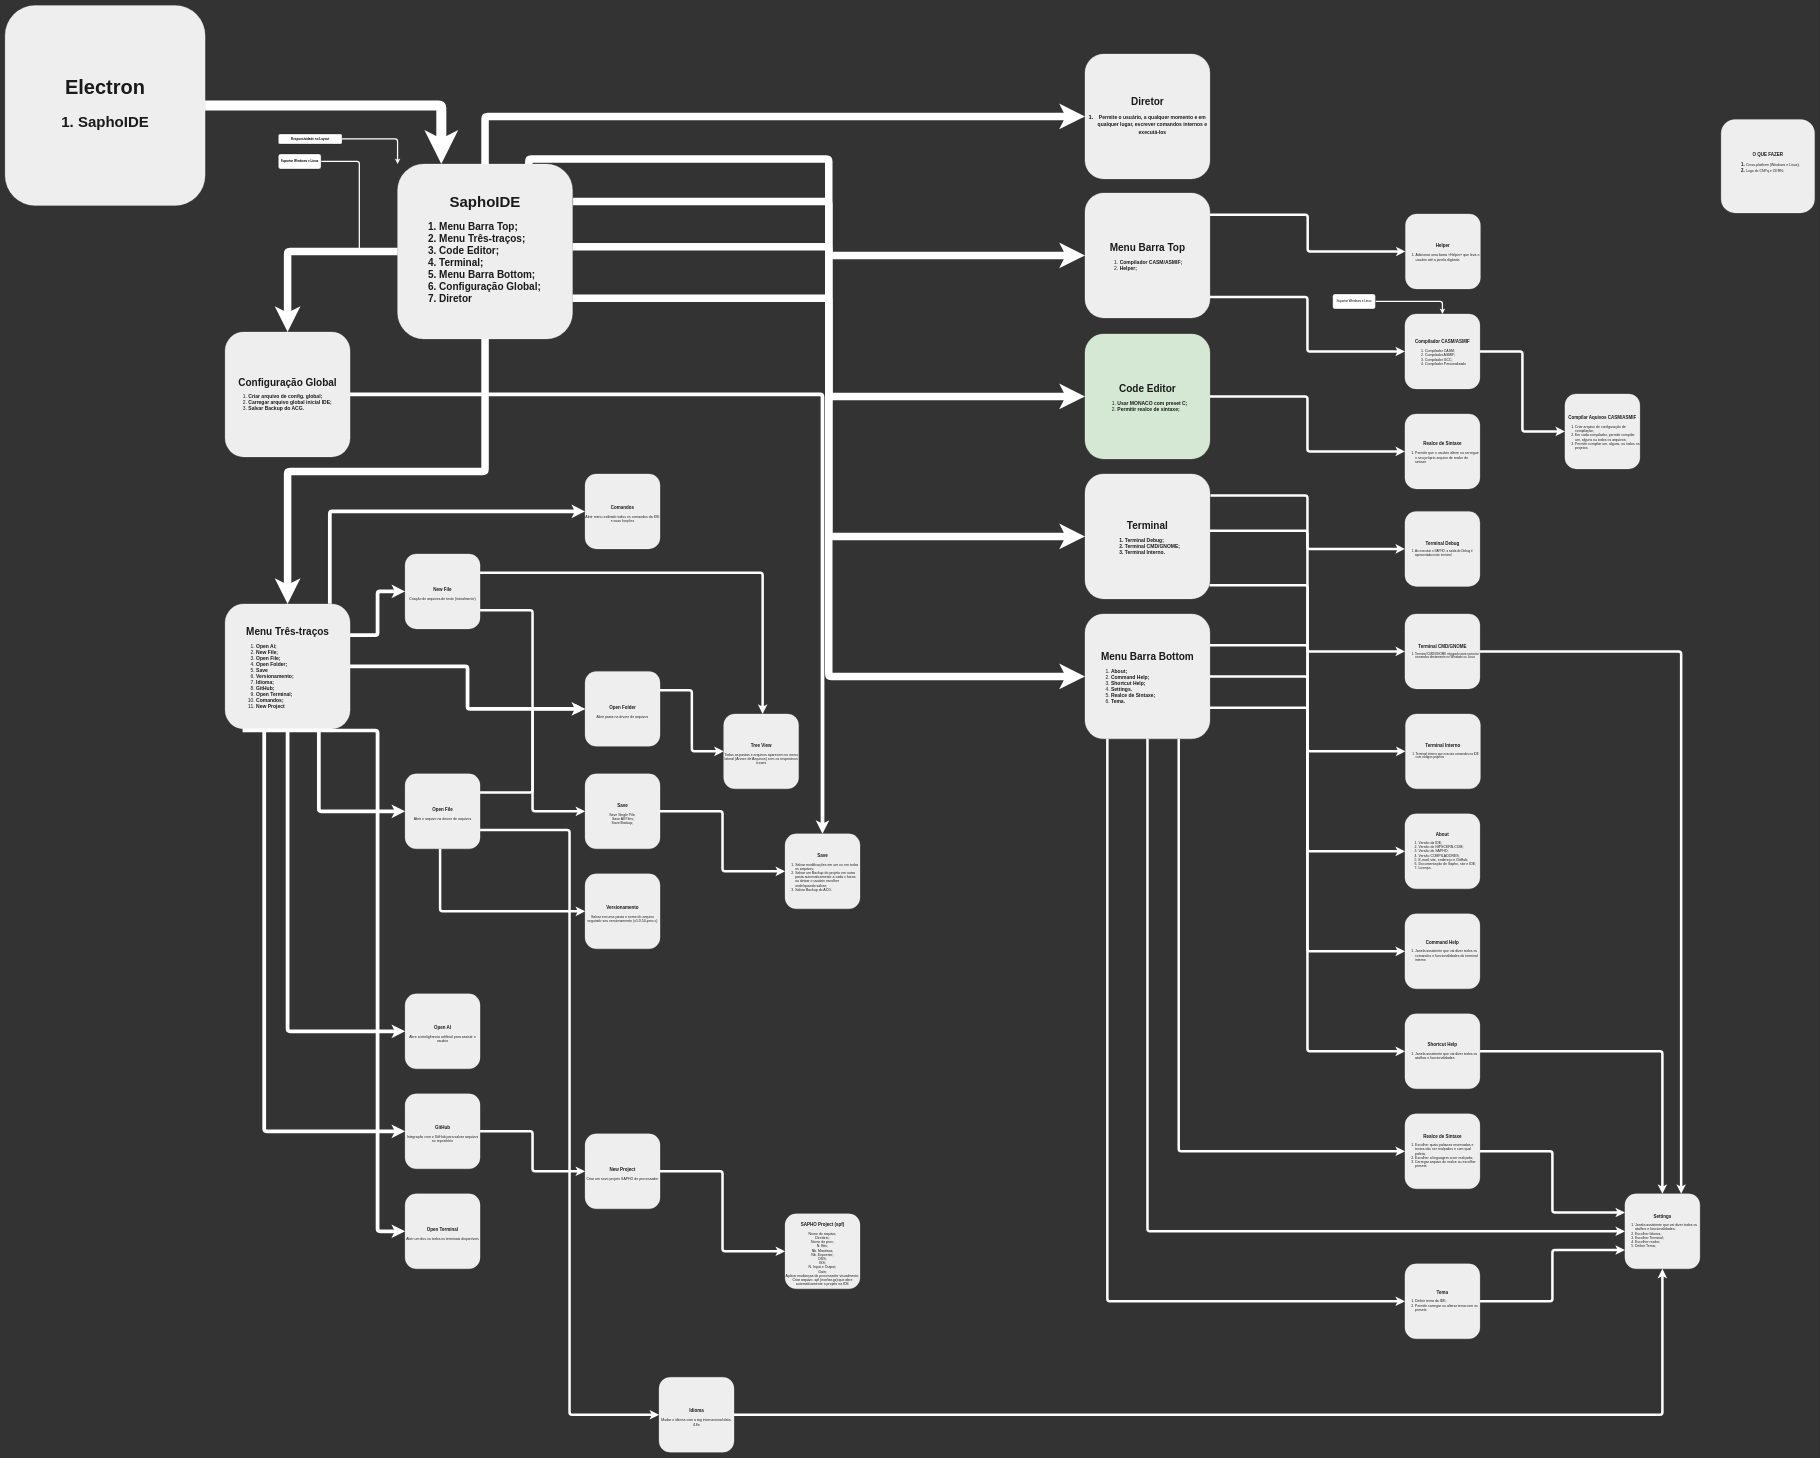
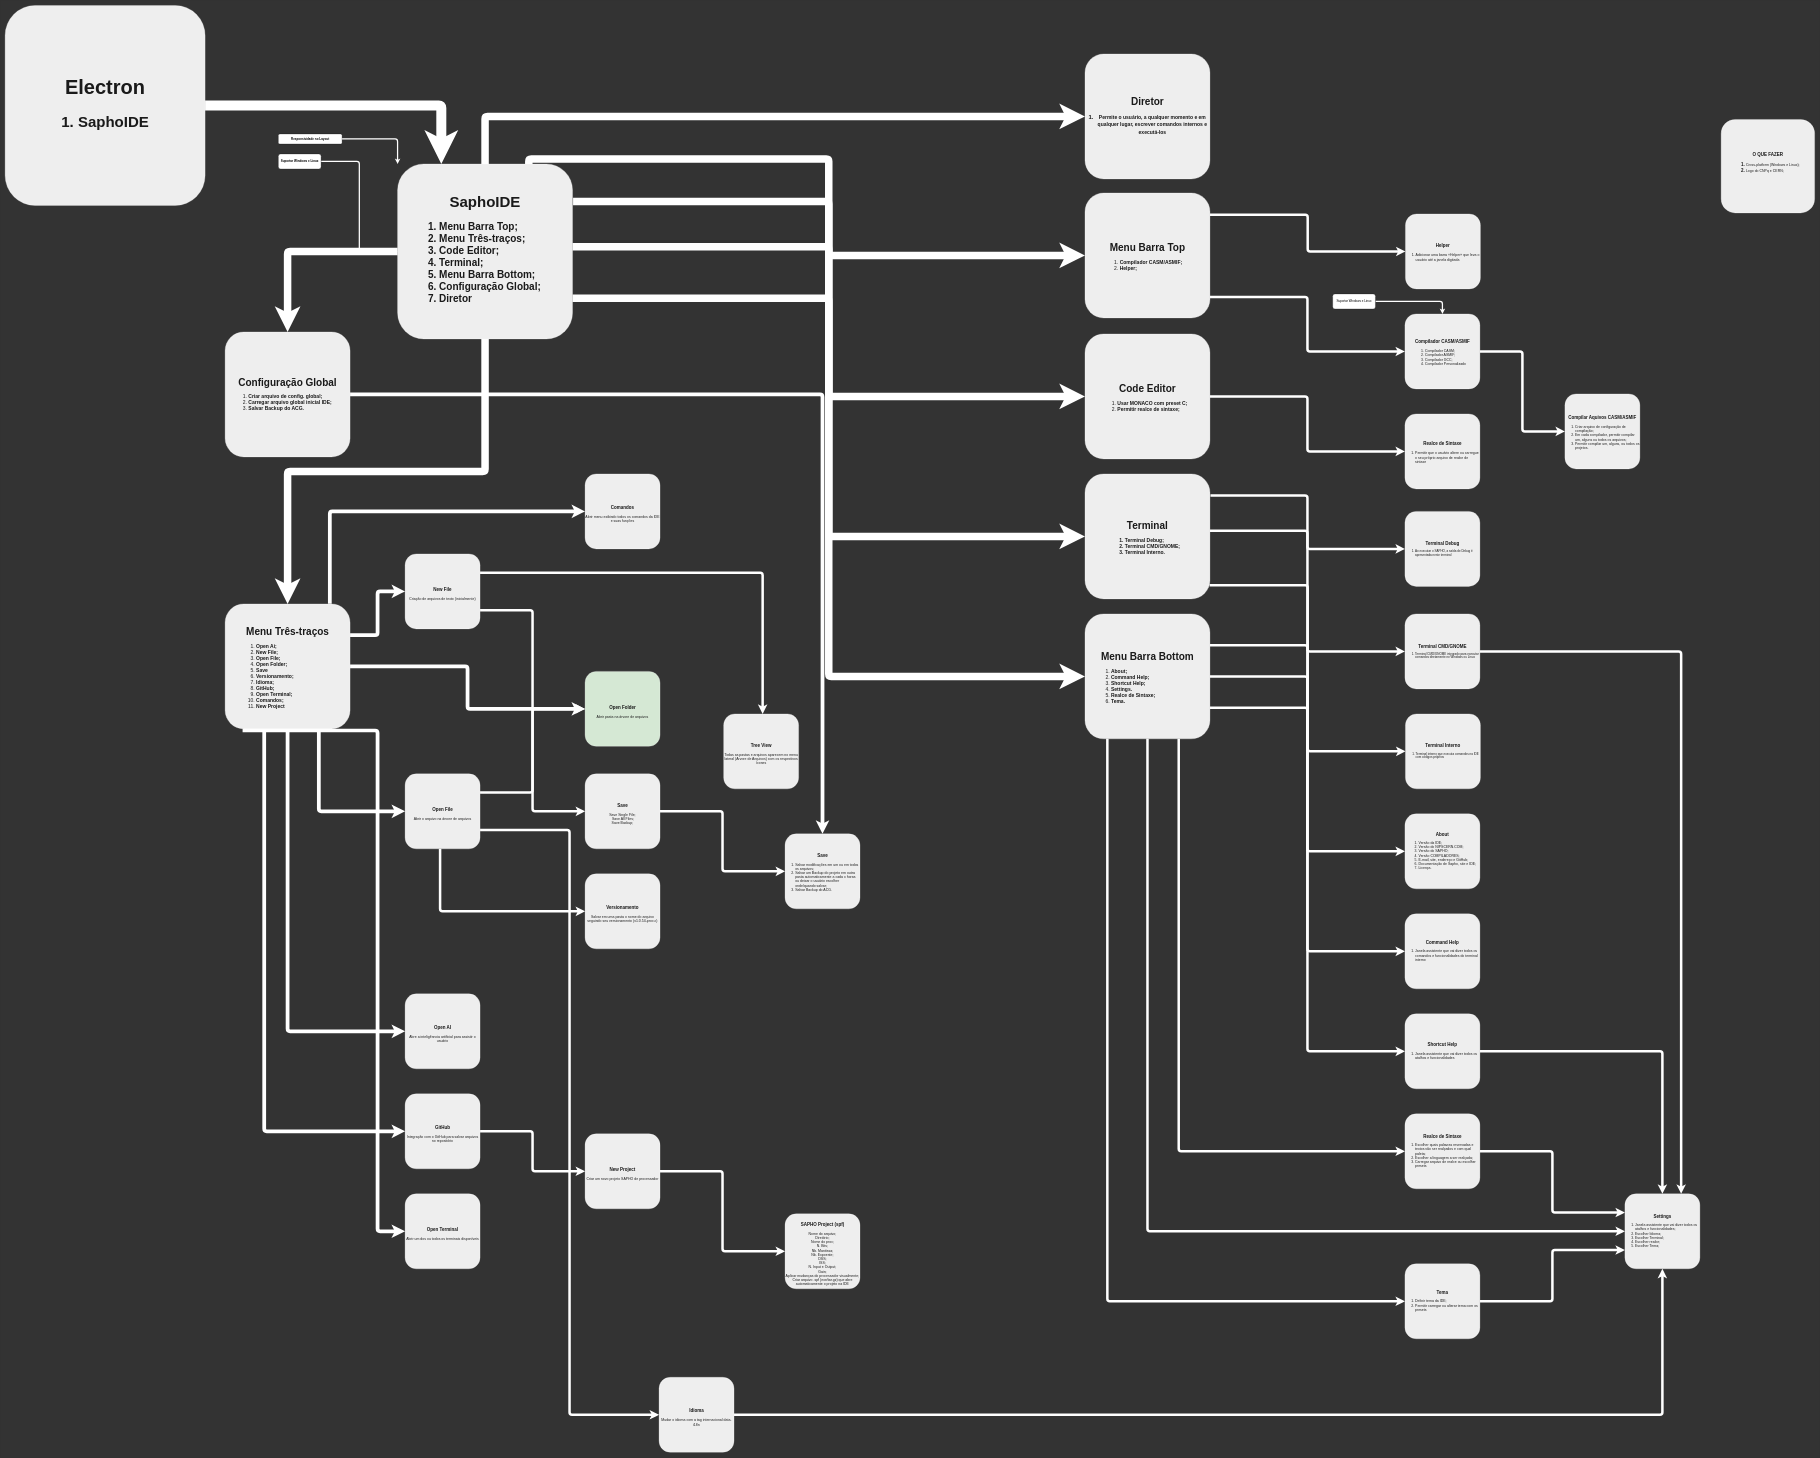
node "Code Editor Usar MONACO com preset C; Permitir realce de sintaxe;": fillcolor #d5e8d4 -> #eeeeee
node "Open Folder Abrir pasta na árvore de arquivos": fillcolor #eeeeee -> #d5e8d4
edge "Open Folder Abrir pasta na árvore de arquivos" -> "Tree ViewTodas as pastas e arquivos aparecem no menu lateral (Árvore de Arquivos) com os respectivos ícones": removed
node "Settings Janela assistente que vai dizer todos os atalhos e funcionalidades; Escolher Idioma; Escolher Terminal; Escolher realce; Definir Tema;": label "Settings Janela assistente que vai dizer todos os atalhos e funcionalidades; Escolher Idioma; Escolher Terminal; Escolher realce; Definir Tema;" -> "Settings Janela assistente que vai dizer todos os atalhos e funcionalidades; Escolher Idioma; Escolher Terminal; Escolher realce; Escolher Tema;"
